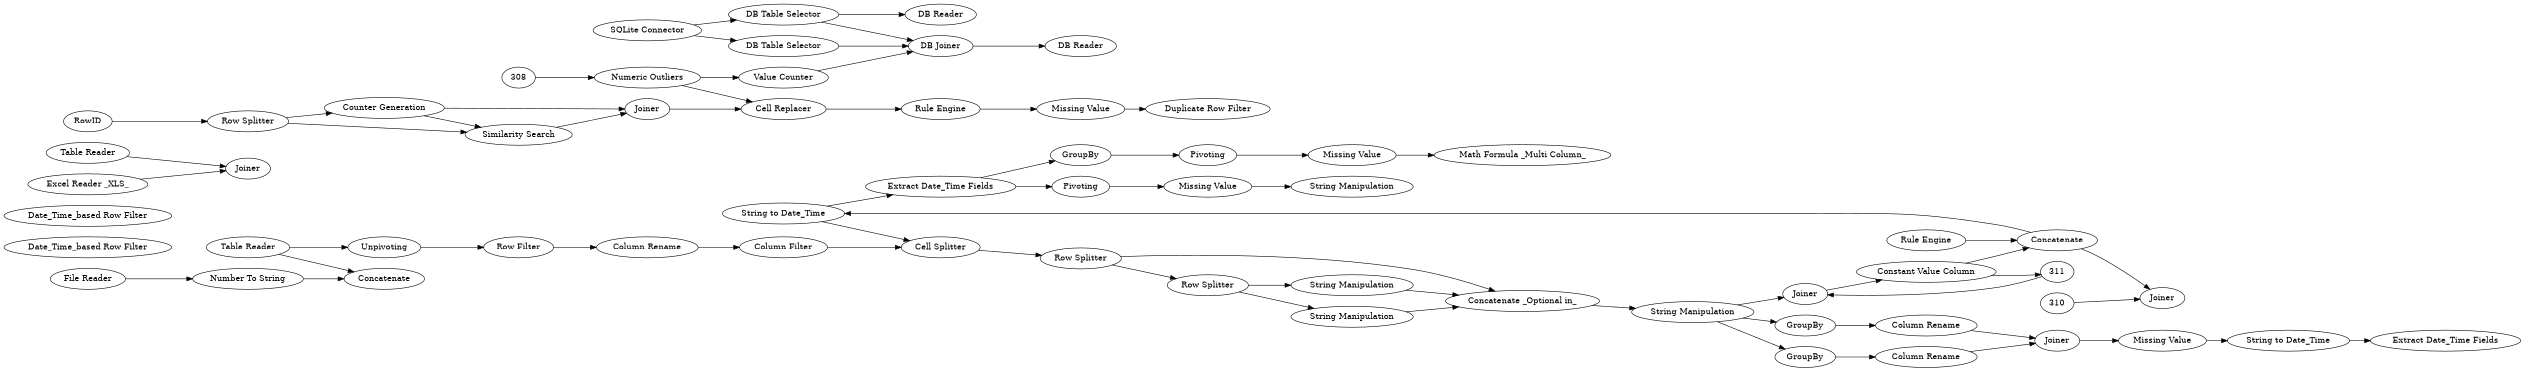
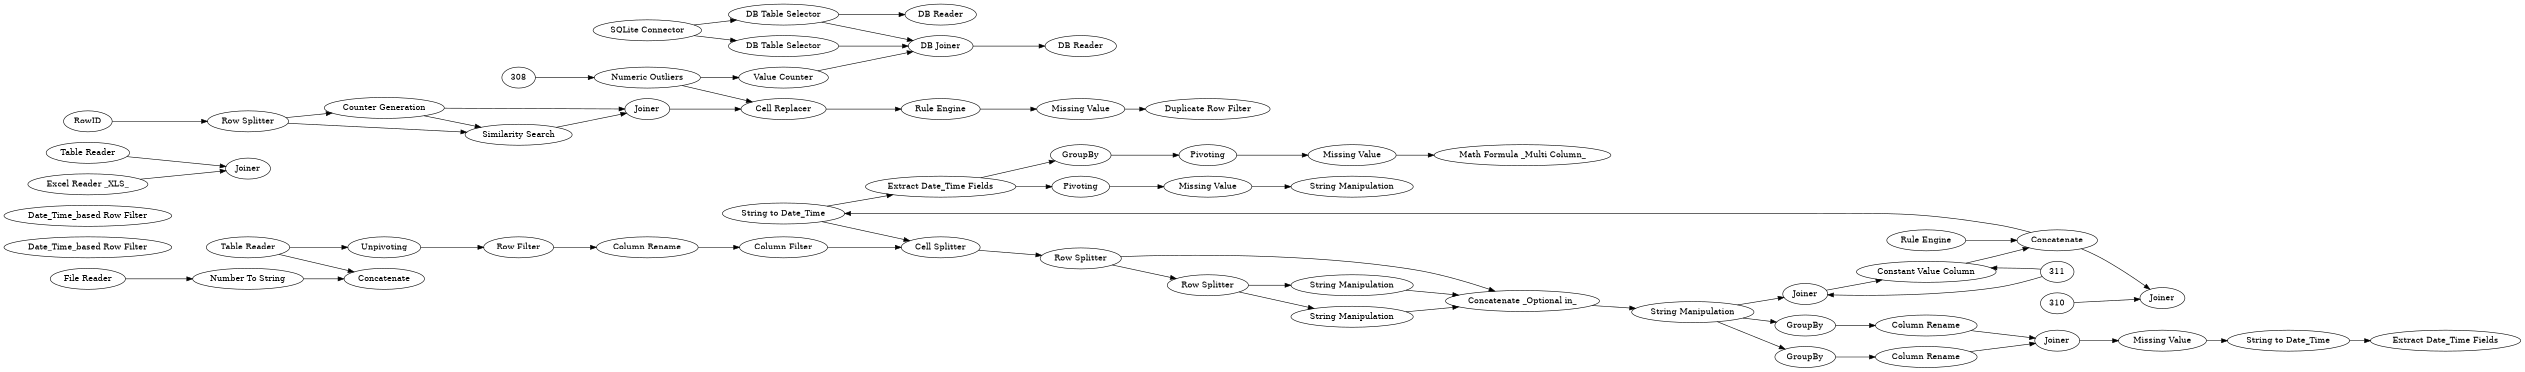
edge "Constant Value Column" -> "311": reversed
